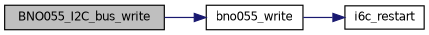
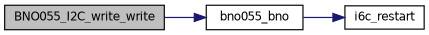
node "BNO055_I2C_bus_write": label "BNO055_I2C_bus_write" -> "BNO055_I2C_write_write"
node "bno055_write": label "bno055_write" -> "bno055_bno"
